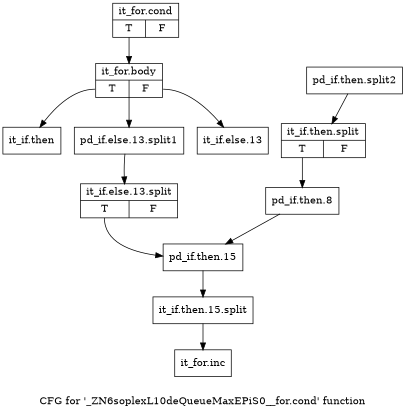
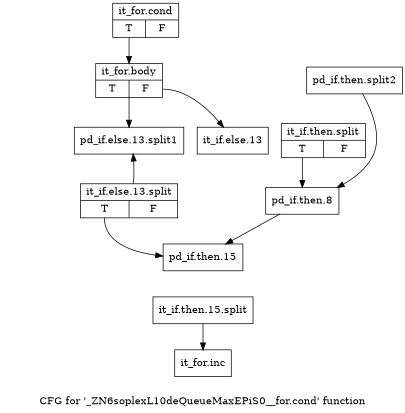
edge "pd_if.then.split2" -> "it_if.then.split": now "pd_if.then.split2" -> "pd_if.then.8"
node "it_if.then": removed
edge "pd_if.else.13.split1" -> "it_if.else.13.split": reversed
edge "pd_if.then.15" -> "it_if.then.15.split": removed
